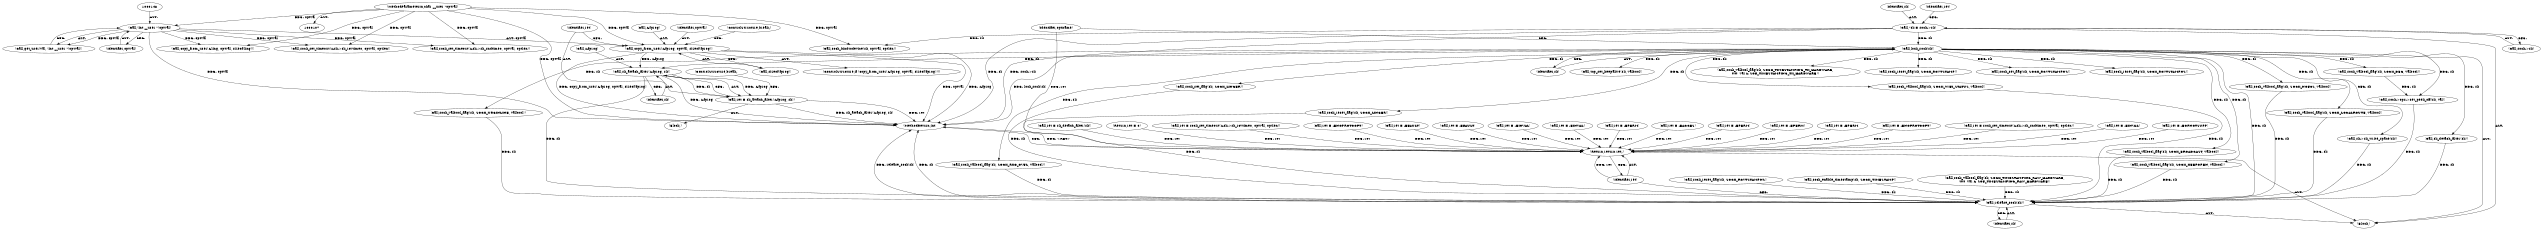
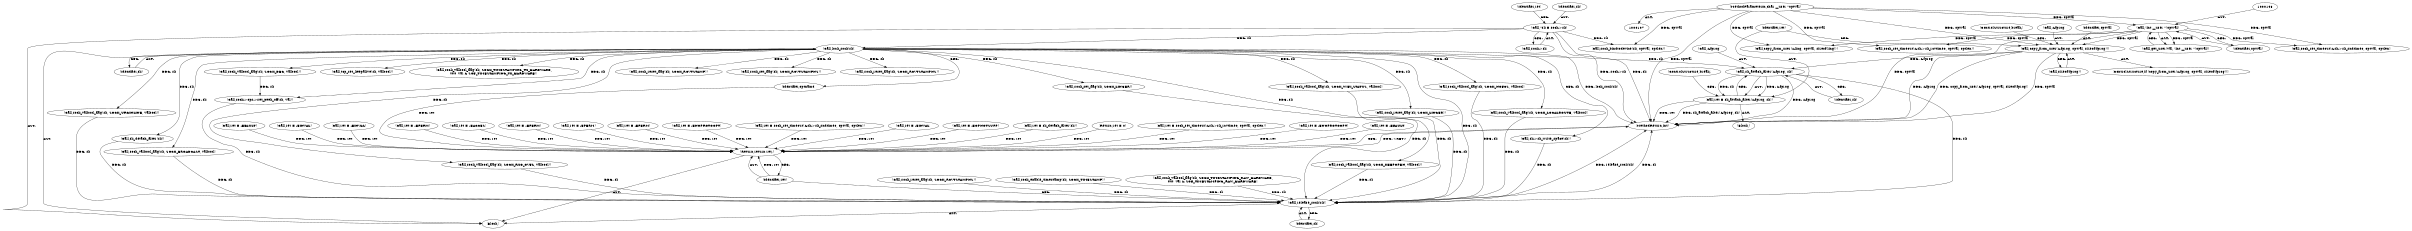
edge "(Call,(int __user *)optval)" -> "(Call,copy_from_user(&fprog, optval, sizeof(fprog)))": label "AST: optval" -> "DDG: optval"
edge "(Identifier,optname)" -> "(Call,lock_sock(sk))": reversed
